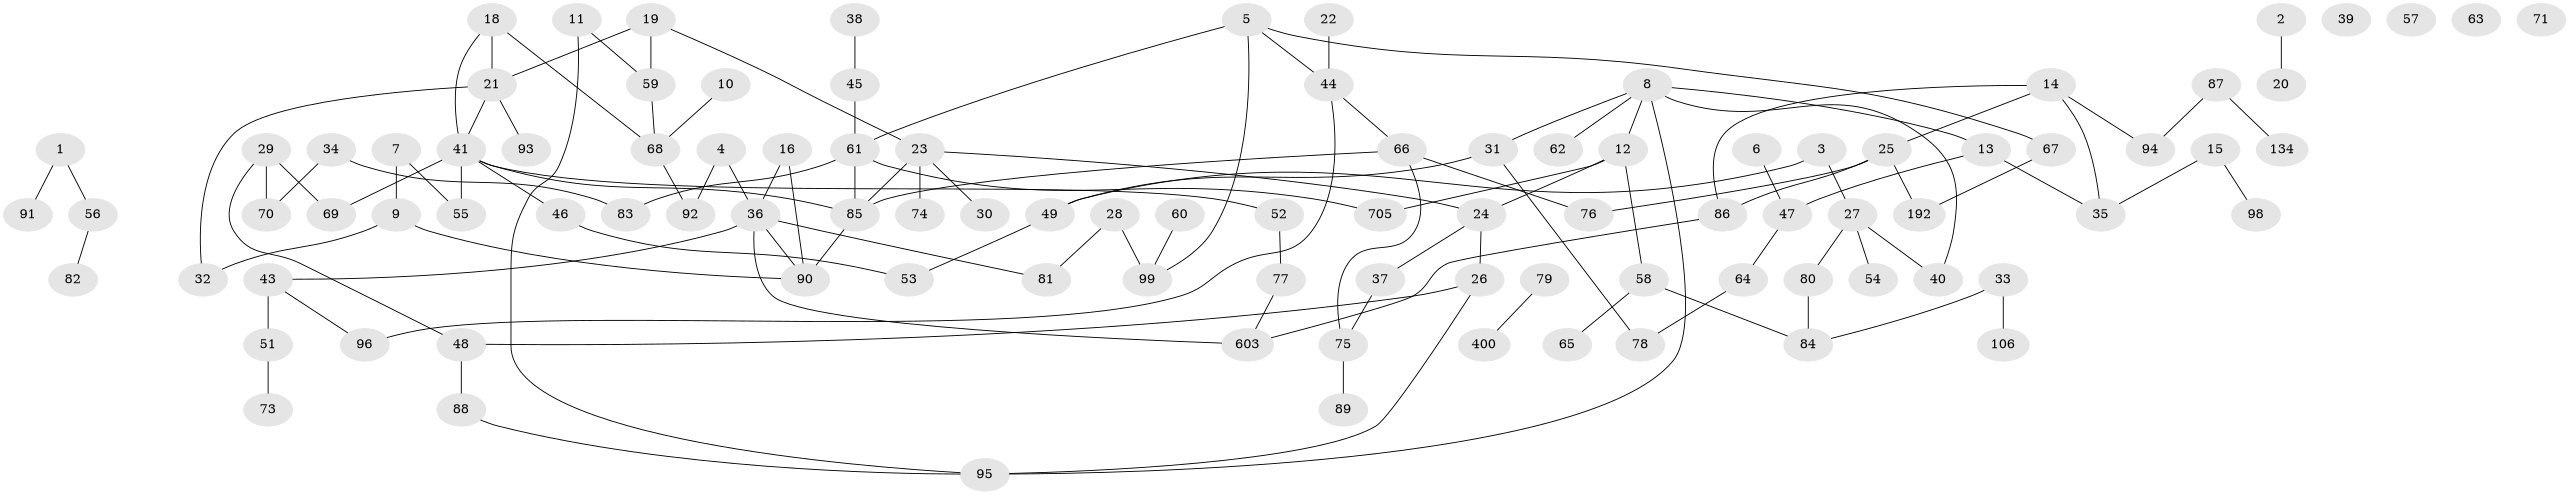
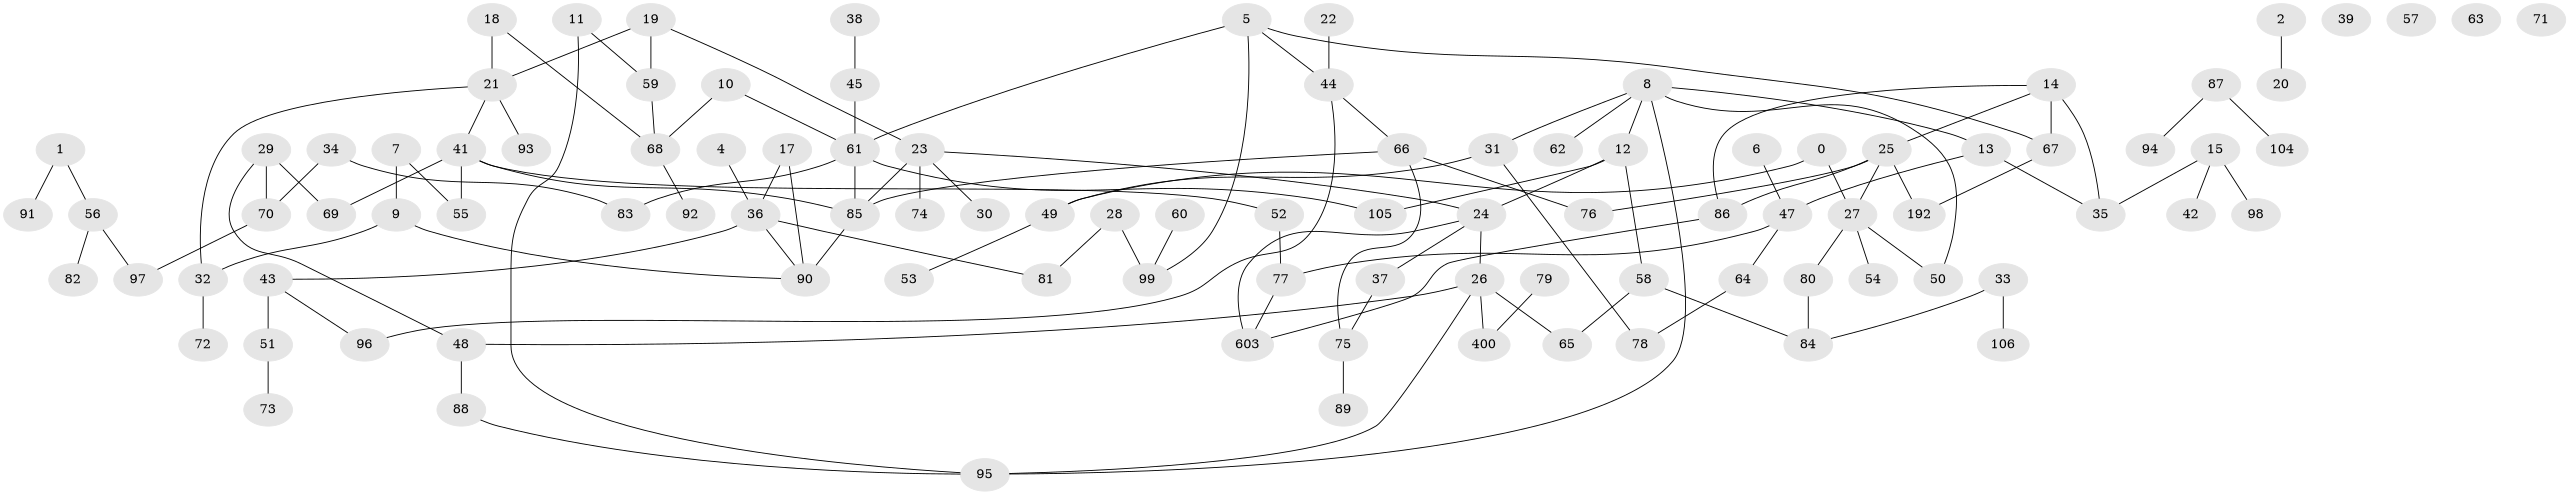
edge "18" -- "41": removed
edge "10" -- "61": added
edge "14" -- "94": now "14" -- "67"
node "16": label "16" -> "17"
node "3": label "3" -> "0"
node "134": label "134" -> "104"
edge "4" -- "92": removed
edge "25" -- "27": added
node "46": removed
node "705": label "705" -> "105"
node "42": added
edge "47" -- "77": added
node "97": added
node "40": label "40" -> "50"
edge "26" -- "400": added
edge "26" -- "65": added
edge "36" -- "603": now "24" -- "603"
node "72": added
